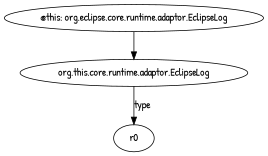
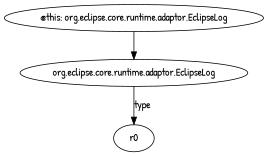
node "org.this.core.runtime.adaptor.EclipseLog": label "org.this.core.runtime.adaptor.EclipseLog" -> "org.eclipse.core.runtime.adaptor.EclipseLog"
